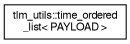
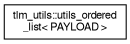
node "tlm_utils::time_ordered _list< PAYLOAD >": label "tlm_utils::time_ordered _list< PAYLOAD >" -> "tlm_utils::utils_ordered _list< PAYLOAD >"
